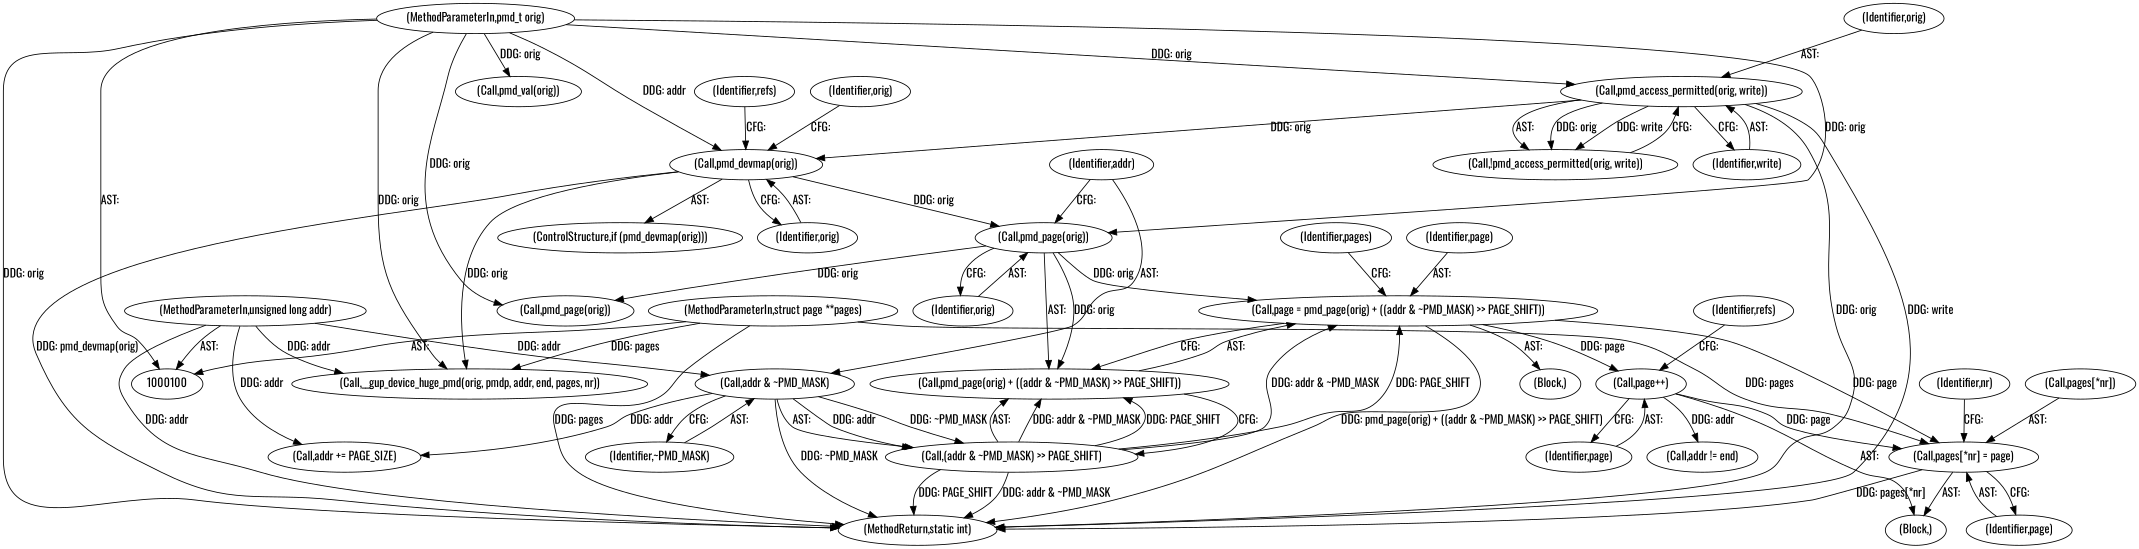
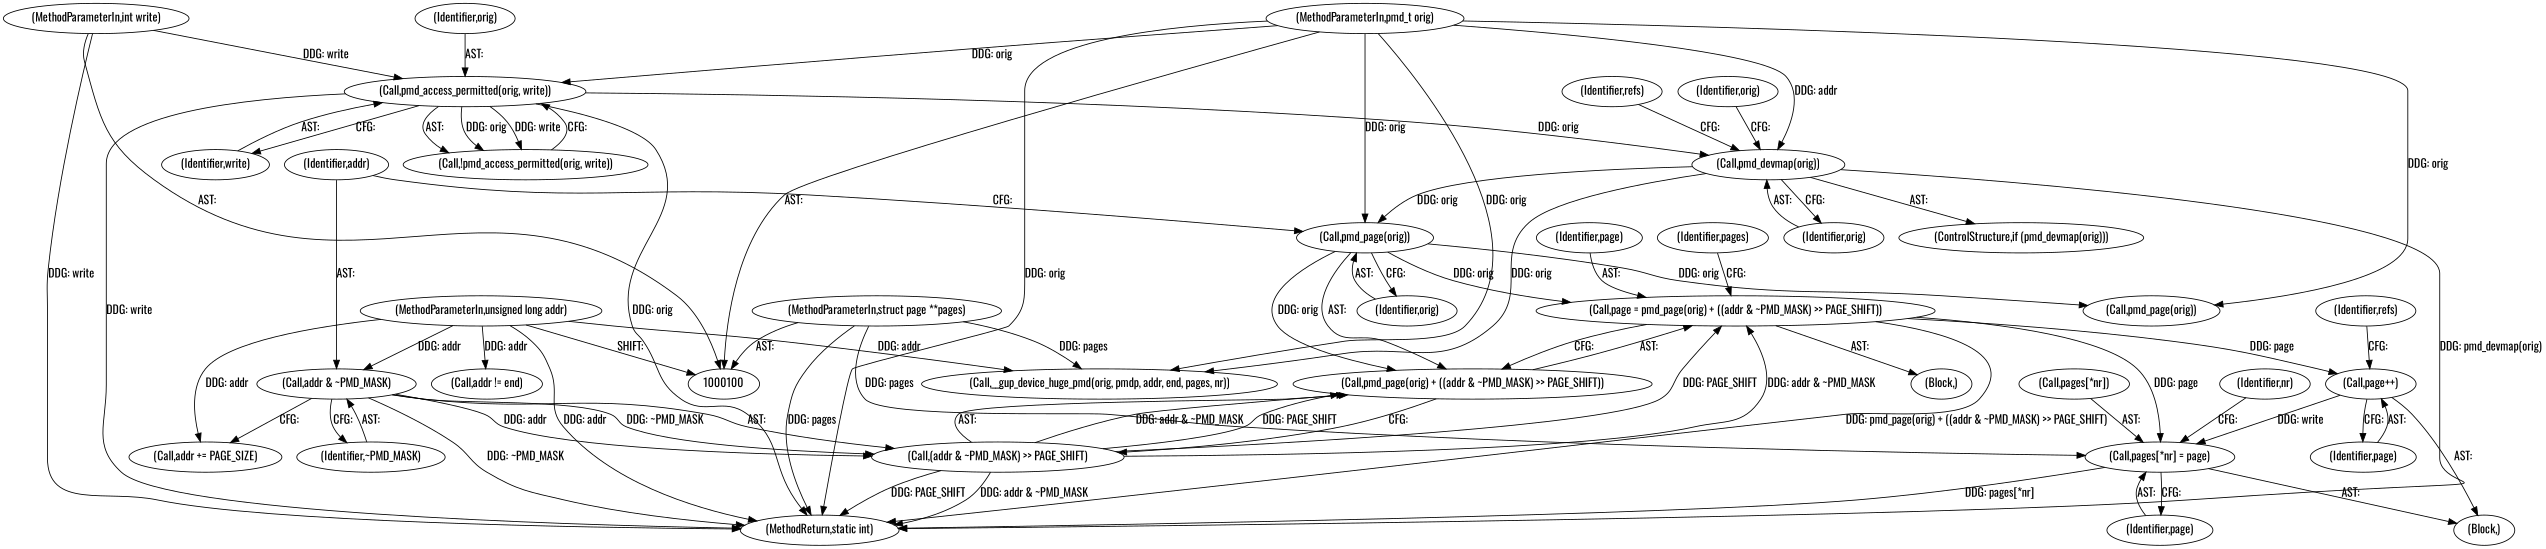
node "(MethodParameterIn,int write)": added
node "(Call,pmd_val(orig))": removed
edge "(MethodParameterIn,unsigned long addr)" -> "1000100": label "AST: " -> "SHIFT: "
edge "(Call,page++)" -> "(Call,addr != end)": now "(MethodParameterIn,unsigned long addr)" -> "(Call,addr != end)"
edge "(Call,addr & ~PMD_MASK)" -> "(Call,addr += PAGE_SIZE)": label "DDG: addr" -> "CFG: "
edge "(Call,page++)" -> "(Call,pages[*nr] = page)": label "DDG: page" -> "DDG: write"
